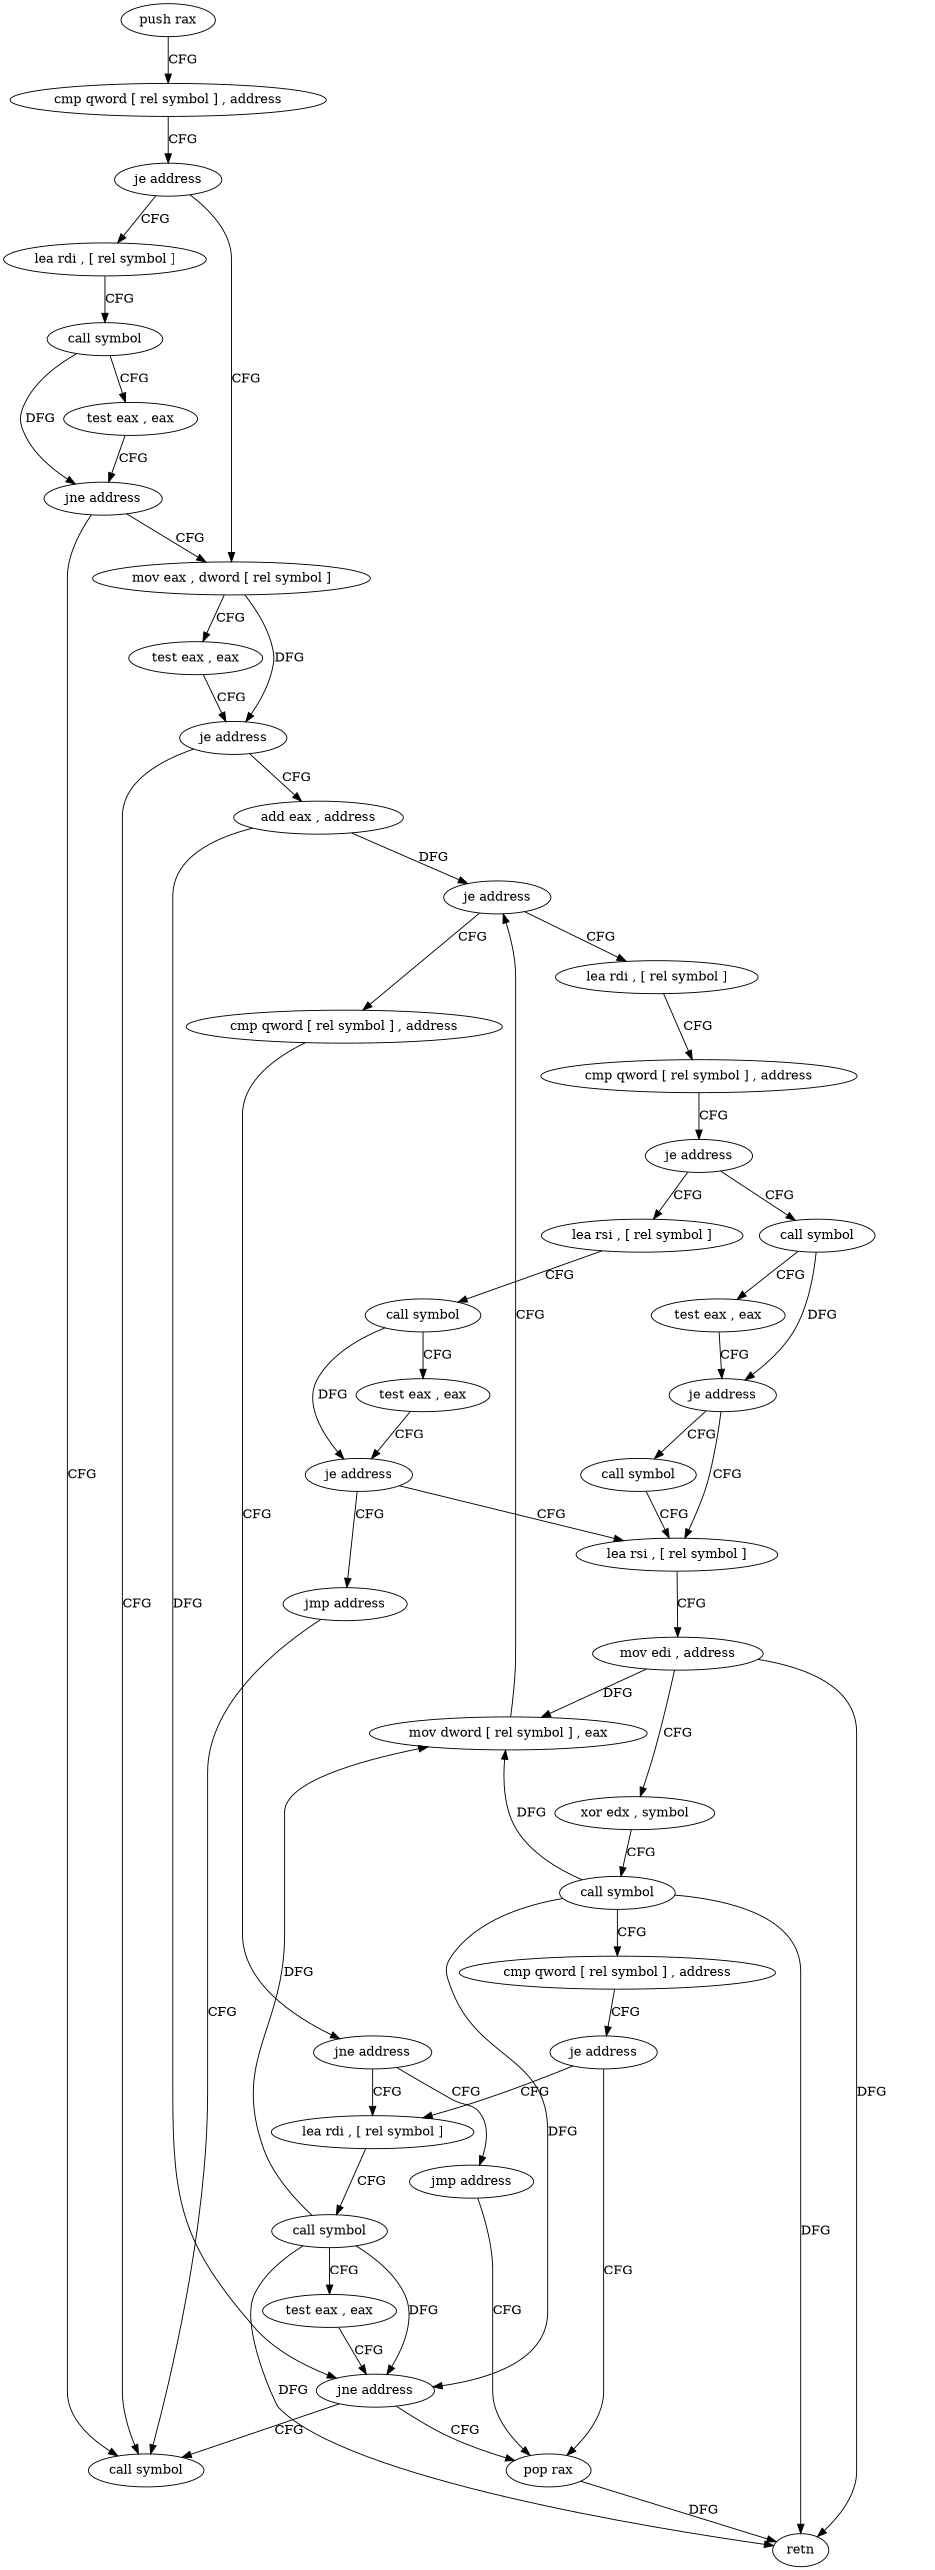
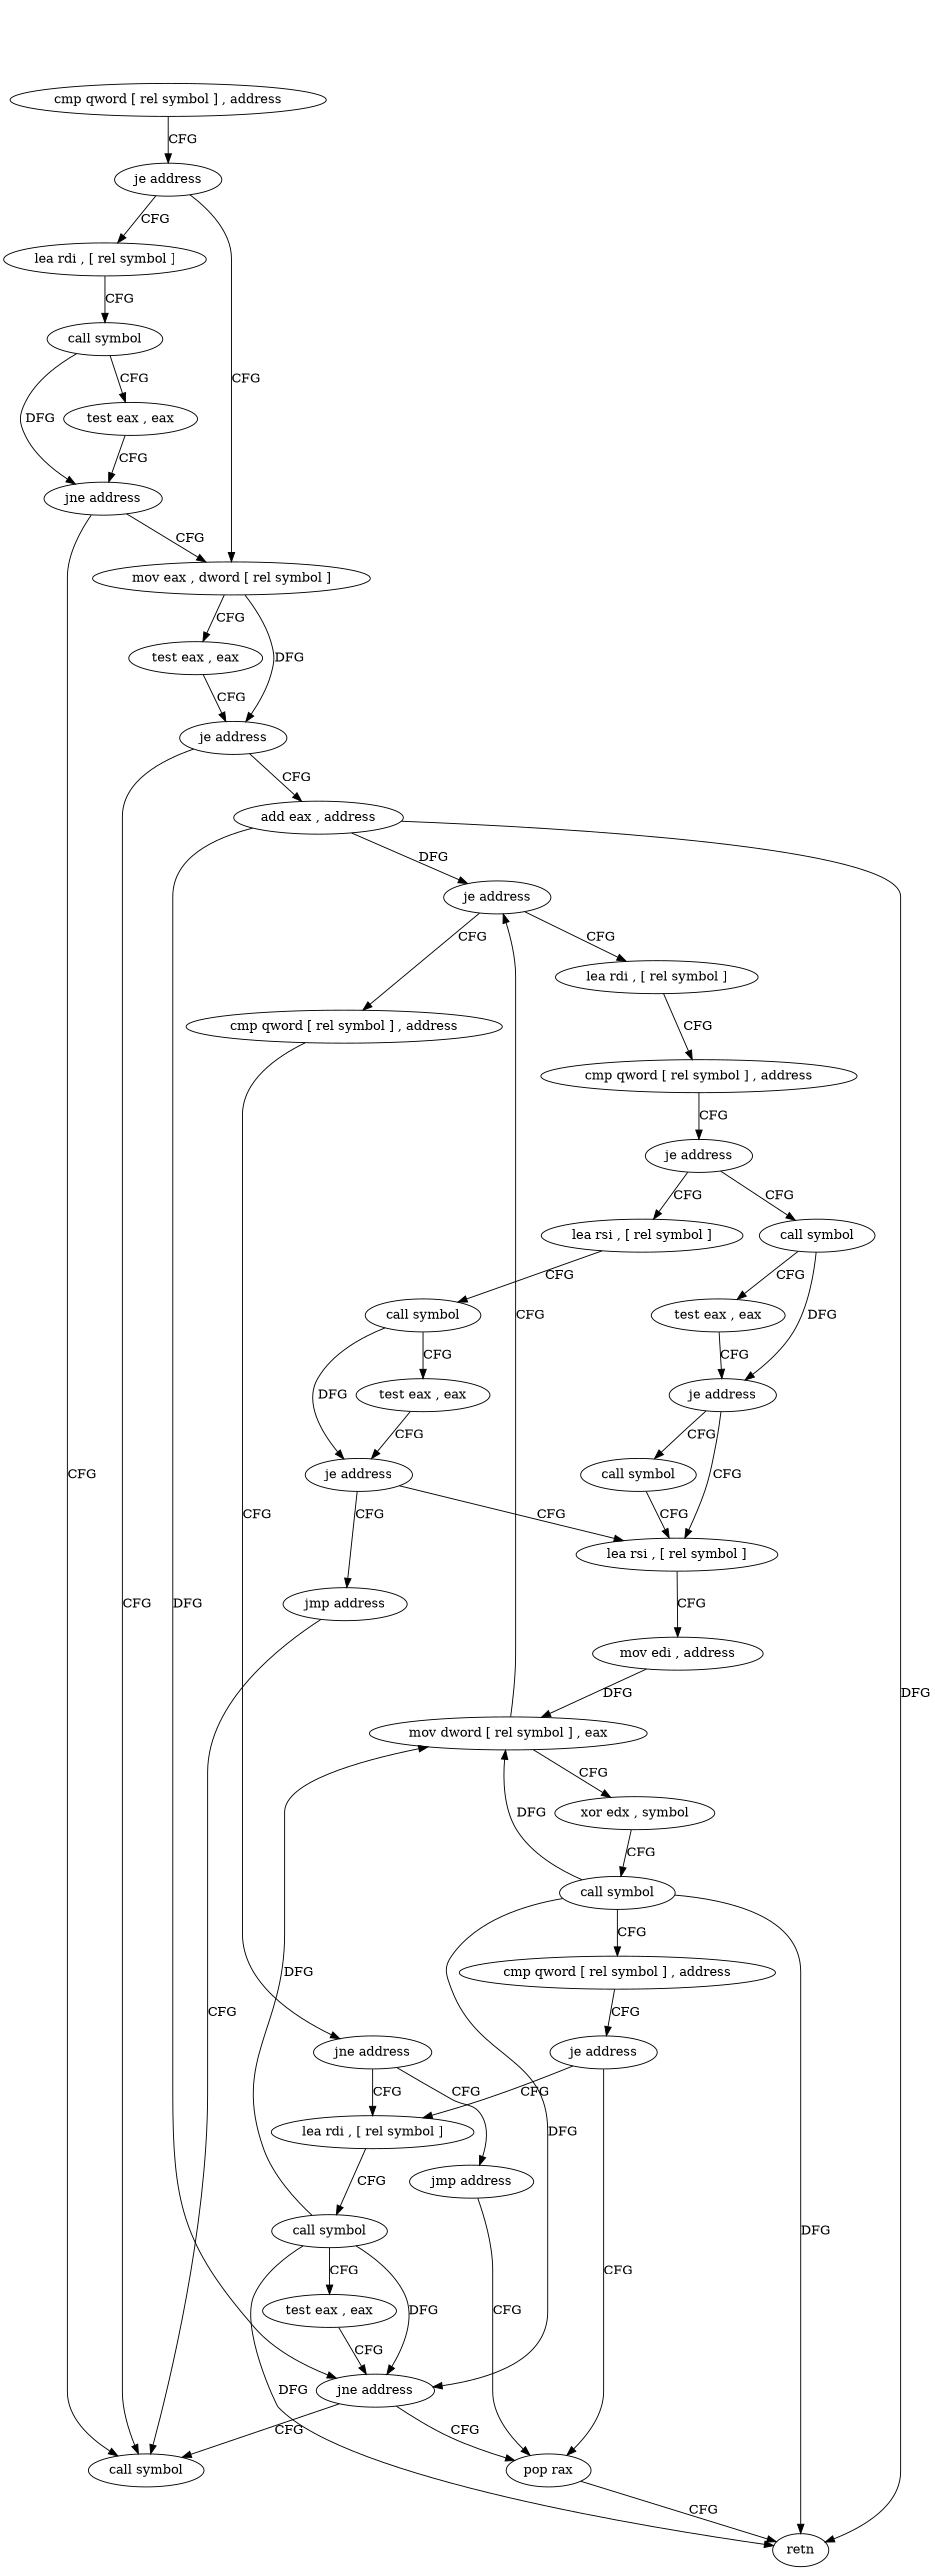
node "push rax": removed
edge "mov edi , address" -> "xor edx , symbol": now "mov dword [ rel symbol ] , eax" -> "xor edx , symbol"
edge "mov edi , address" -> "retn": now "add eax , address" -> "retn"
edge "pop rax" -> "retn": label "DFG" -> "CFG"
